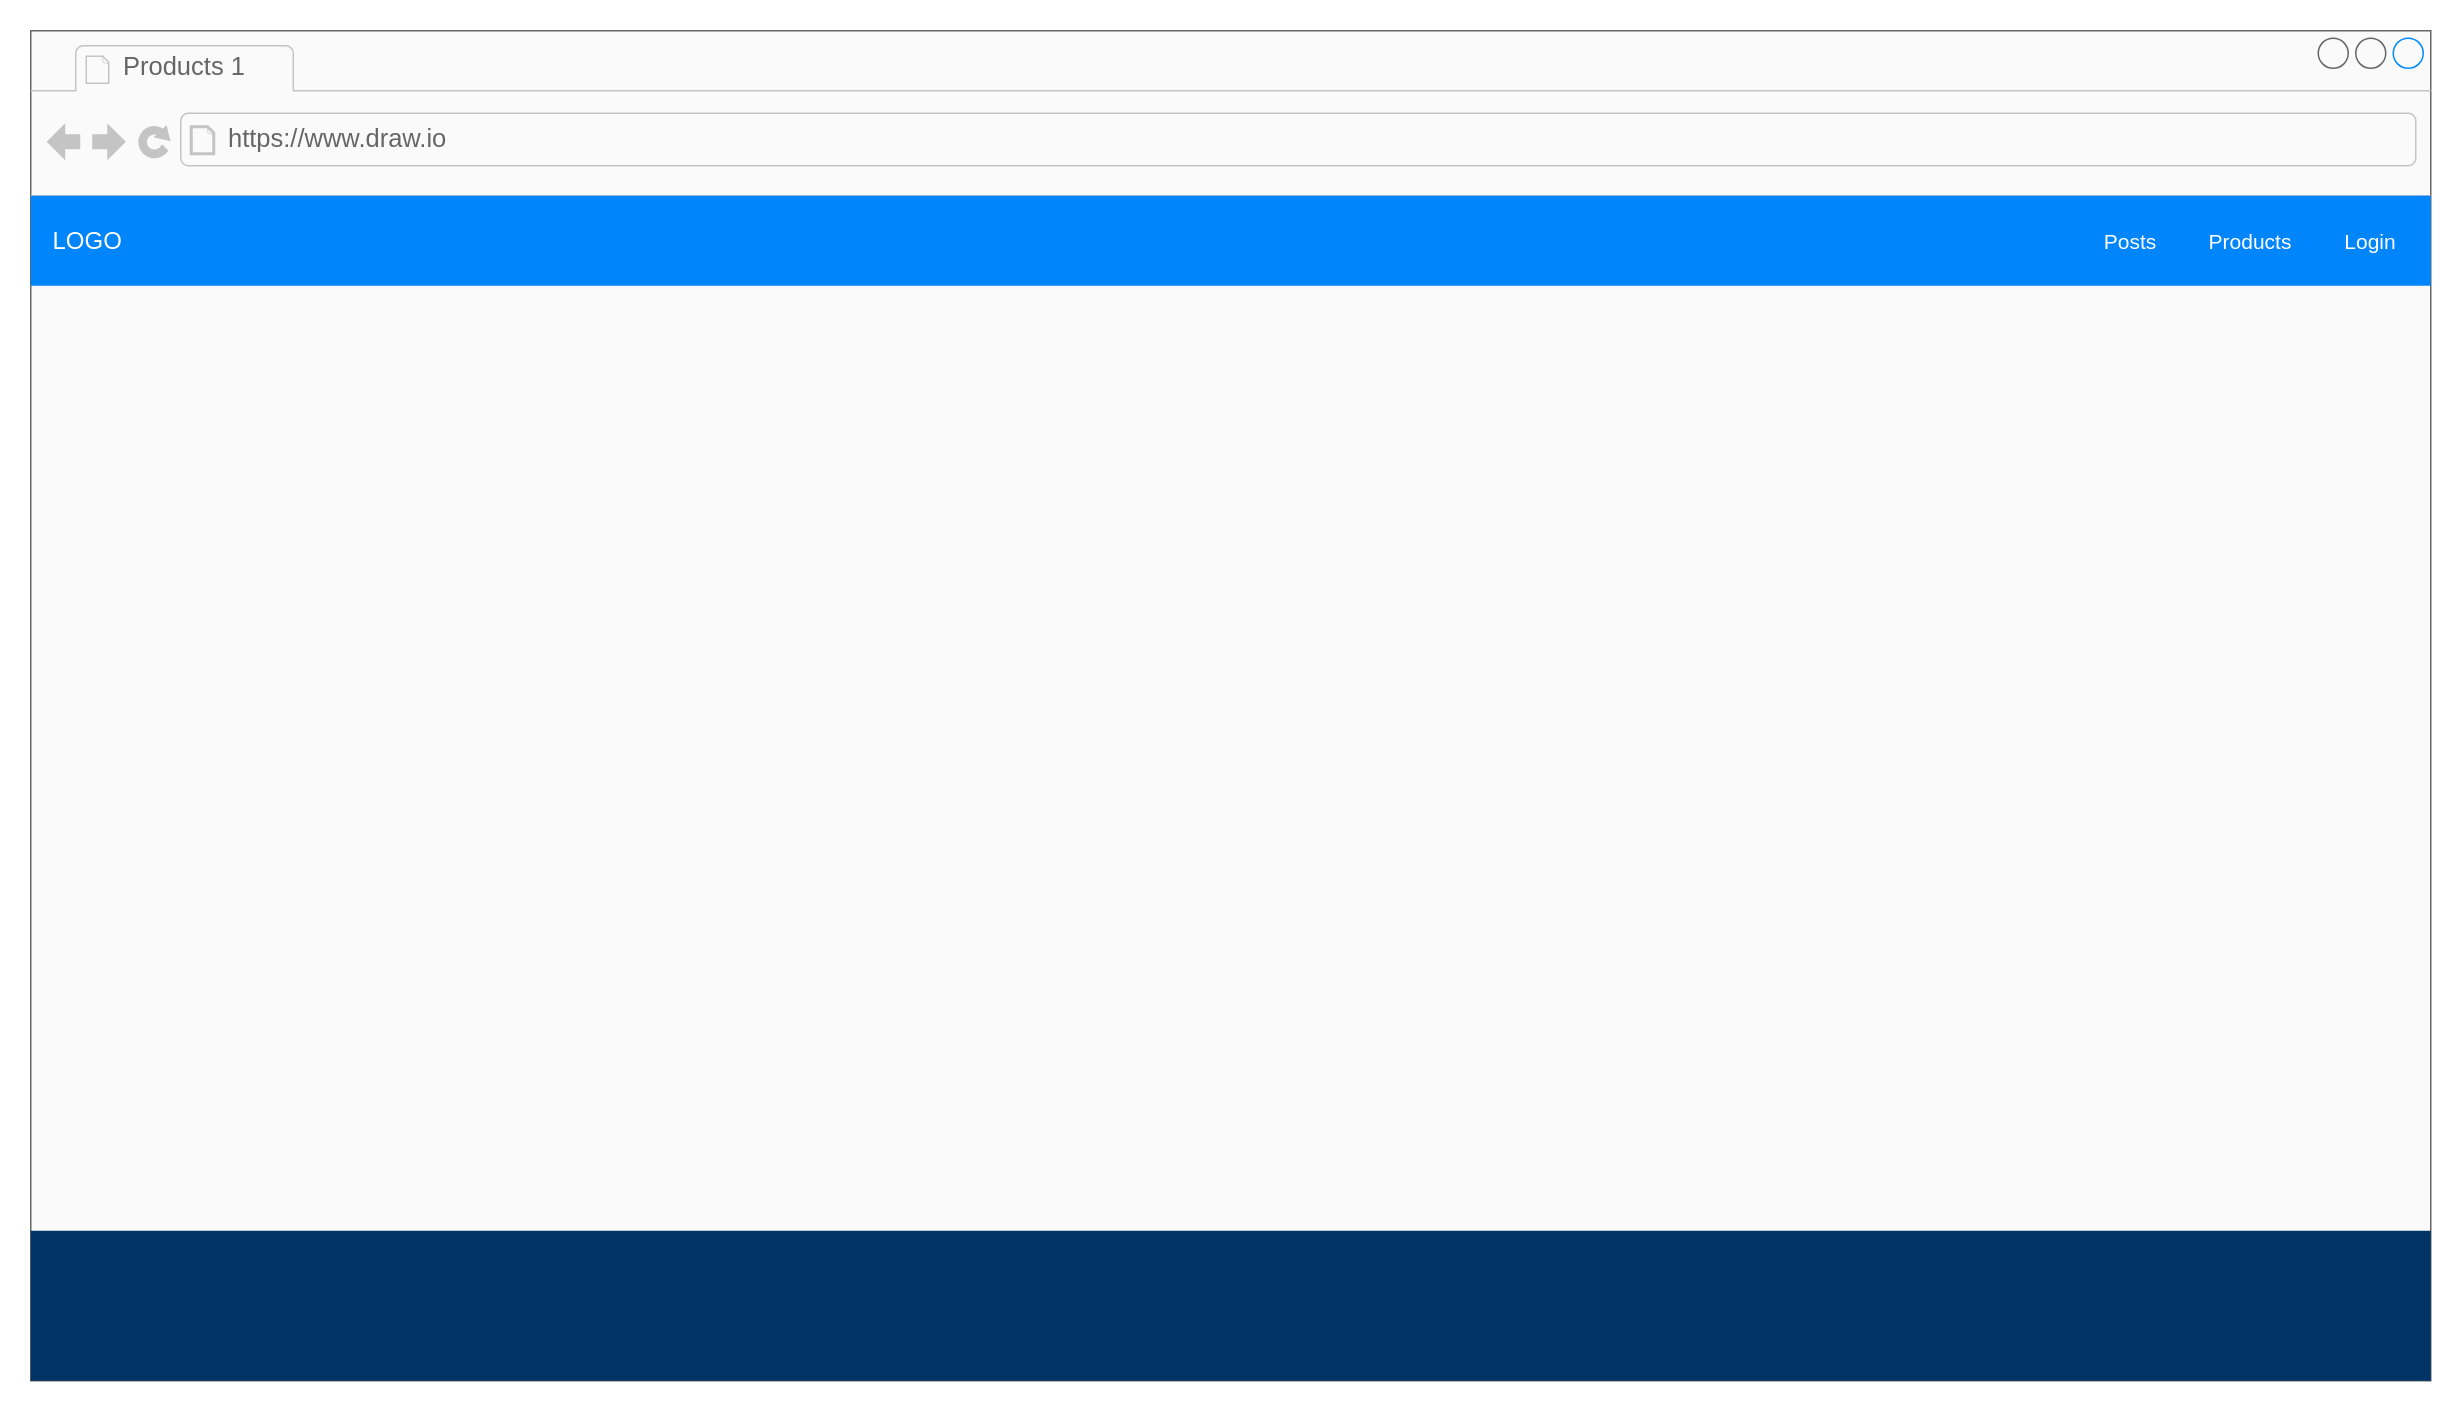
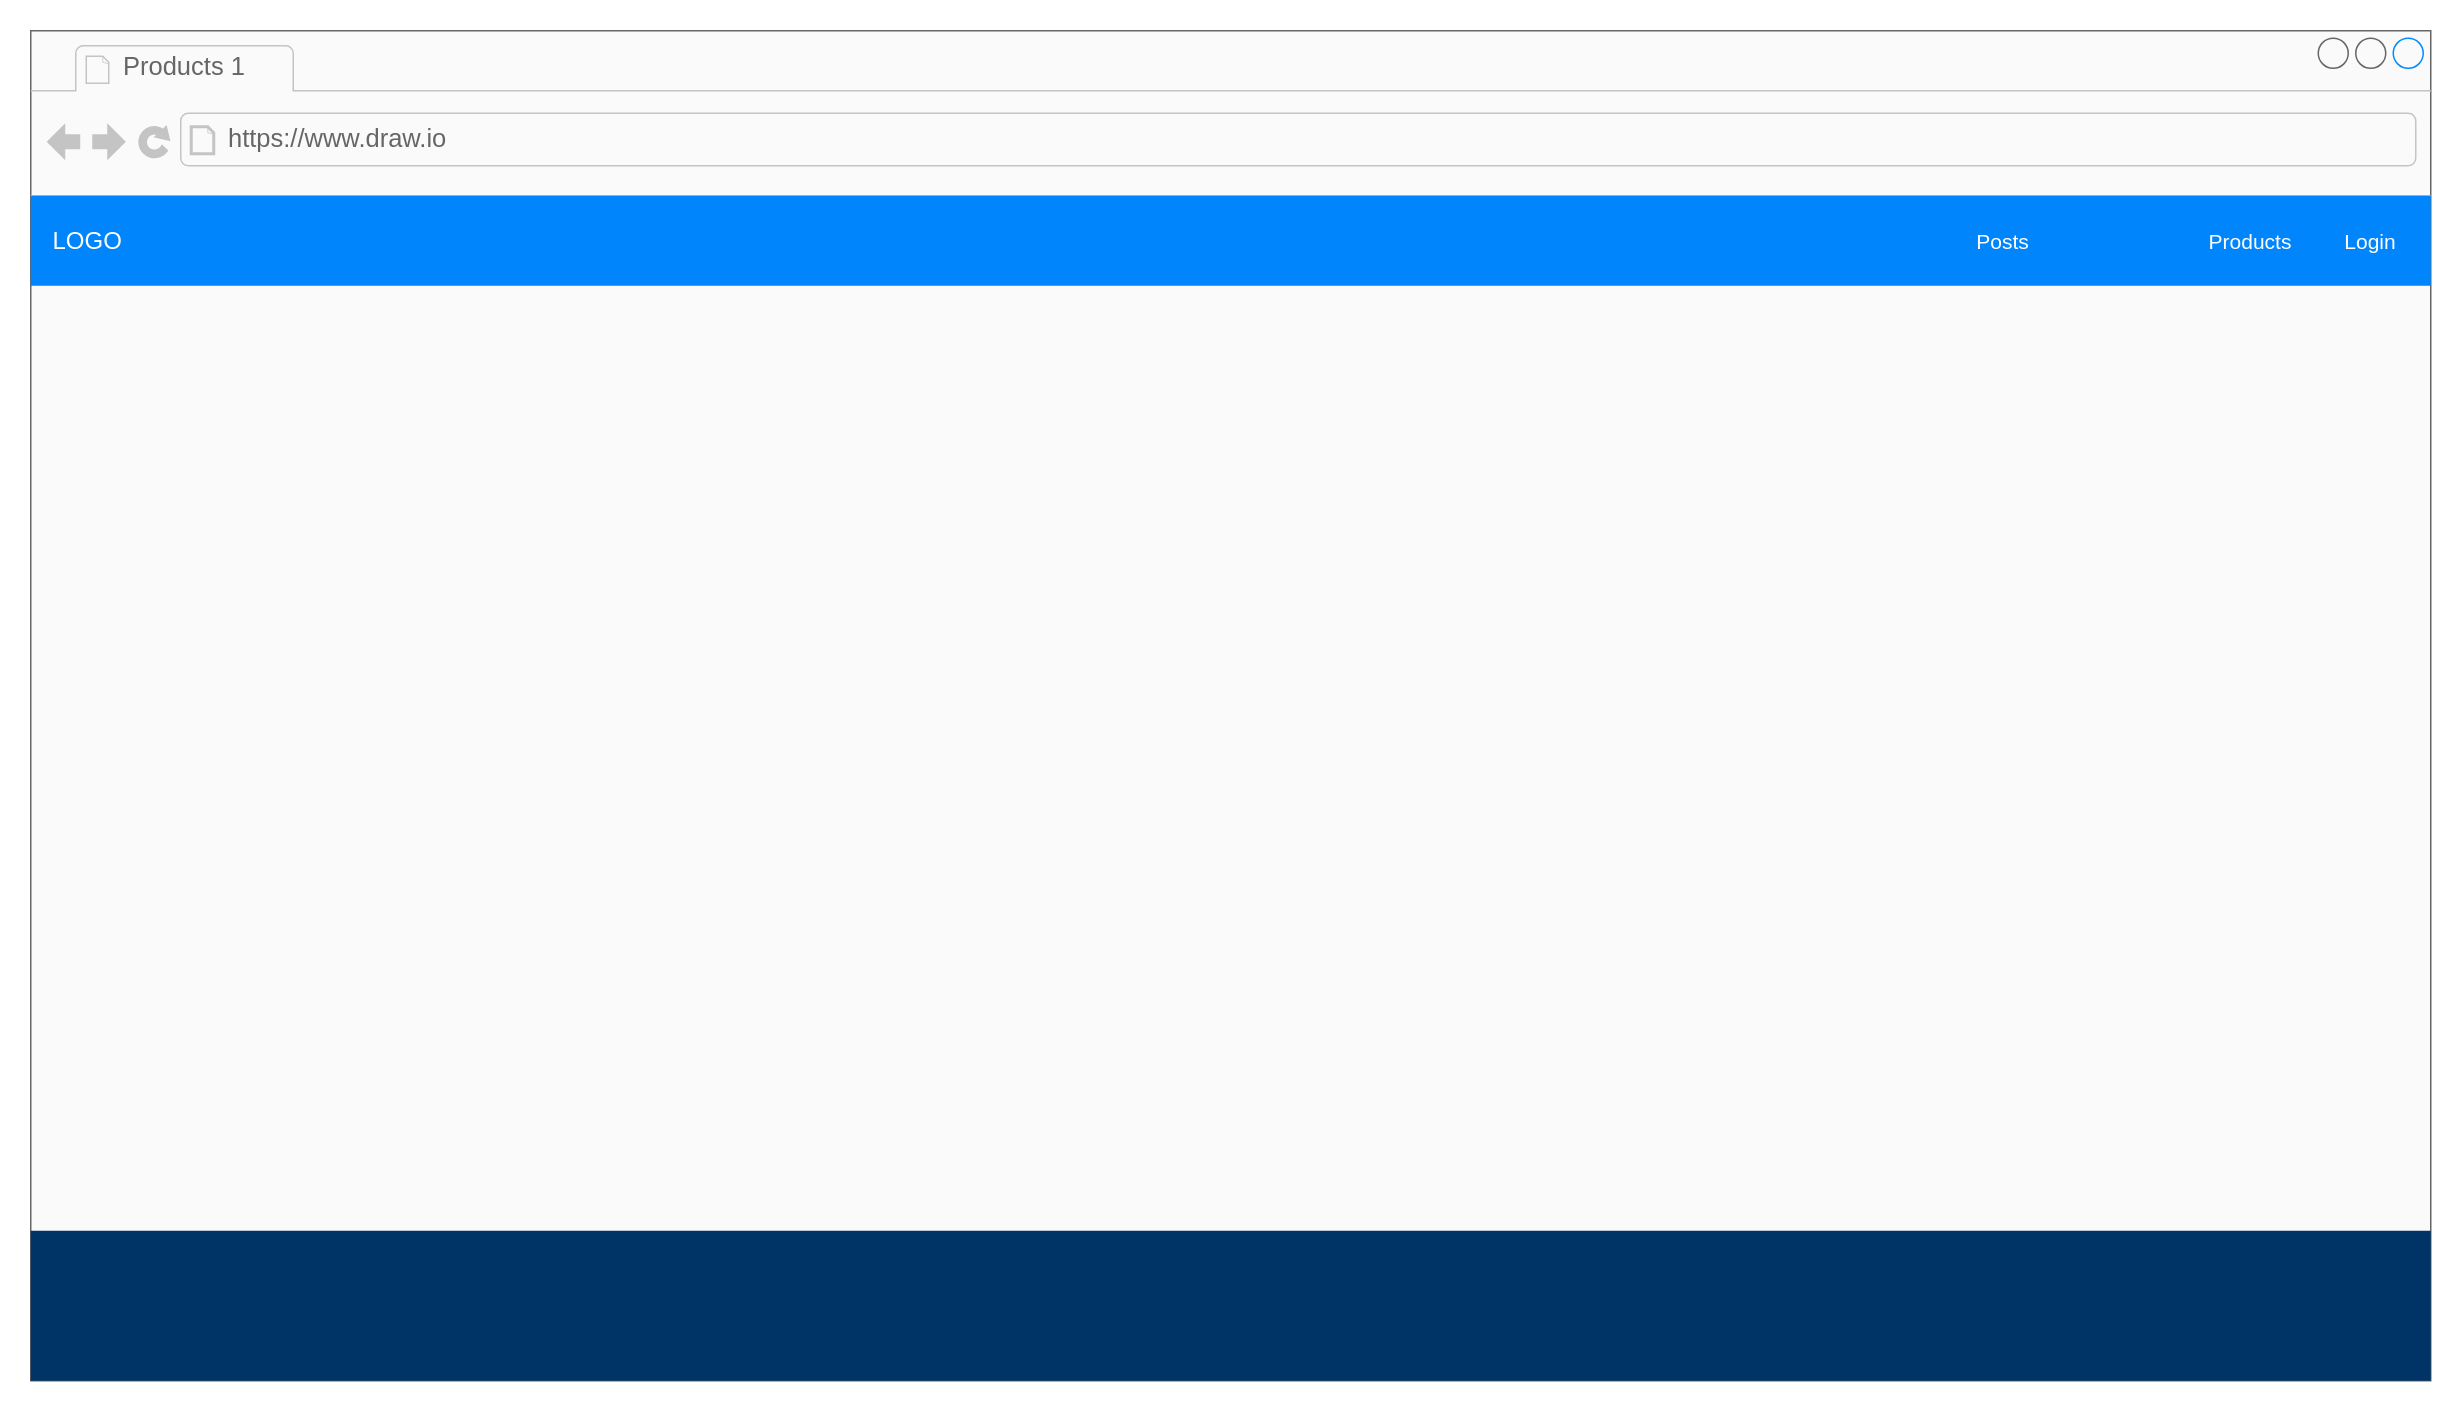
node "Posts": moved (2131, 241) -> (2003, 241)
